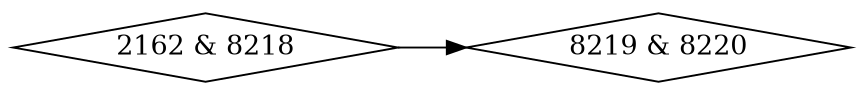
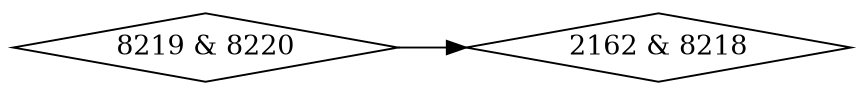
edge "2162 & 8218" -> "8219 & 8220": reversed
